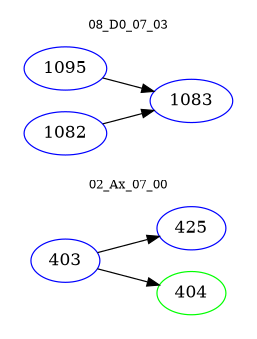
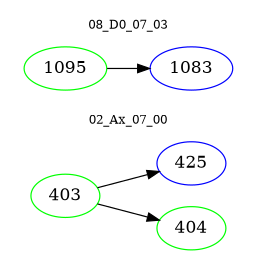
node "1095": color blue -> green
node "1082": removed
node "403": color blue -> green
